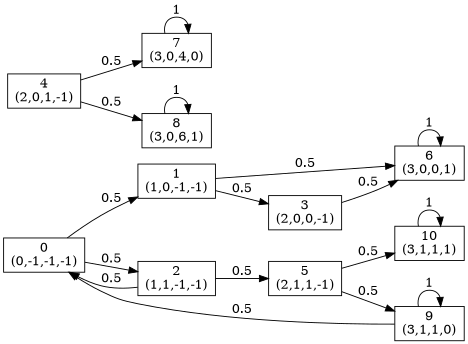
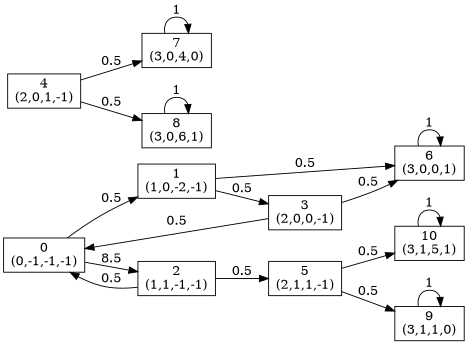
node "1 (1,0,-1,-1)": label "1 (1,0,-1,-1)" -> "1 (1,0,-2,-1)"
node "10 (3,1,1,1)": label "10 (3,1,1,1)" -> "10 (3,1,5,1)"
edge "0 (0,-1,-1,-1)" -> "2 (1,1,-1,-1)": label "0.5" -> "8.5"
edge "9 (3,1,1,0)" -> "0 (0,-1,-1,-1)": now "3 (2,0,0,-1)" -> "0 (0,-1,-1,-1)"
